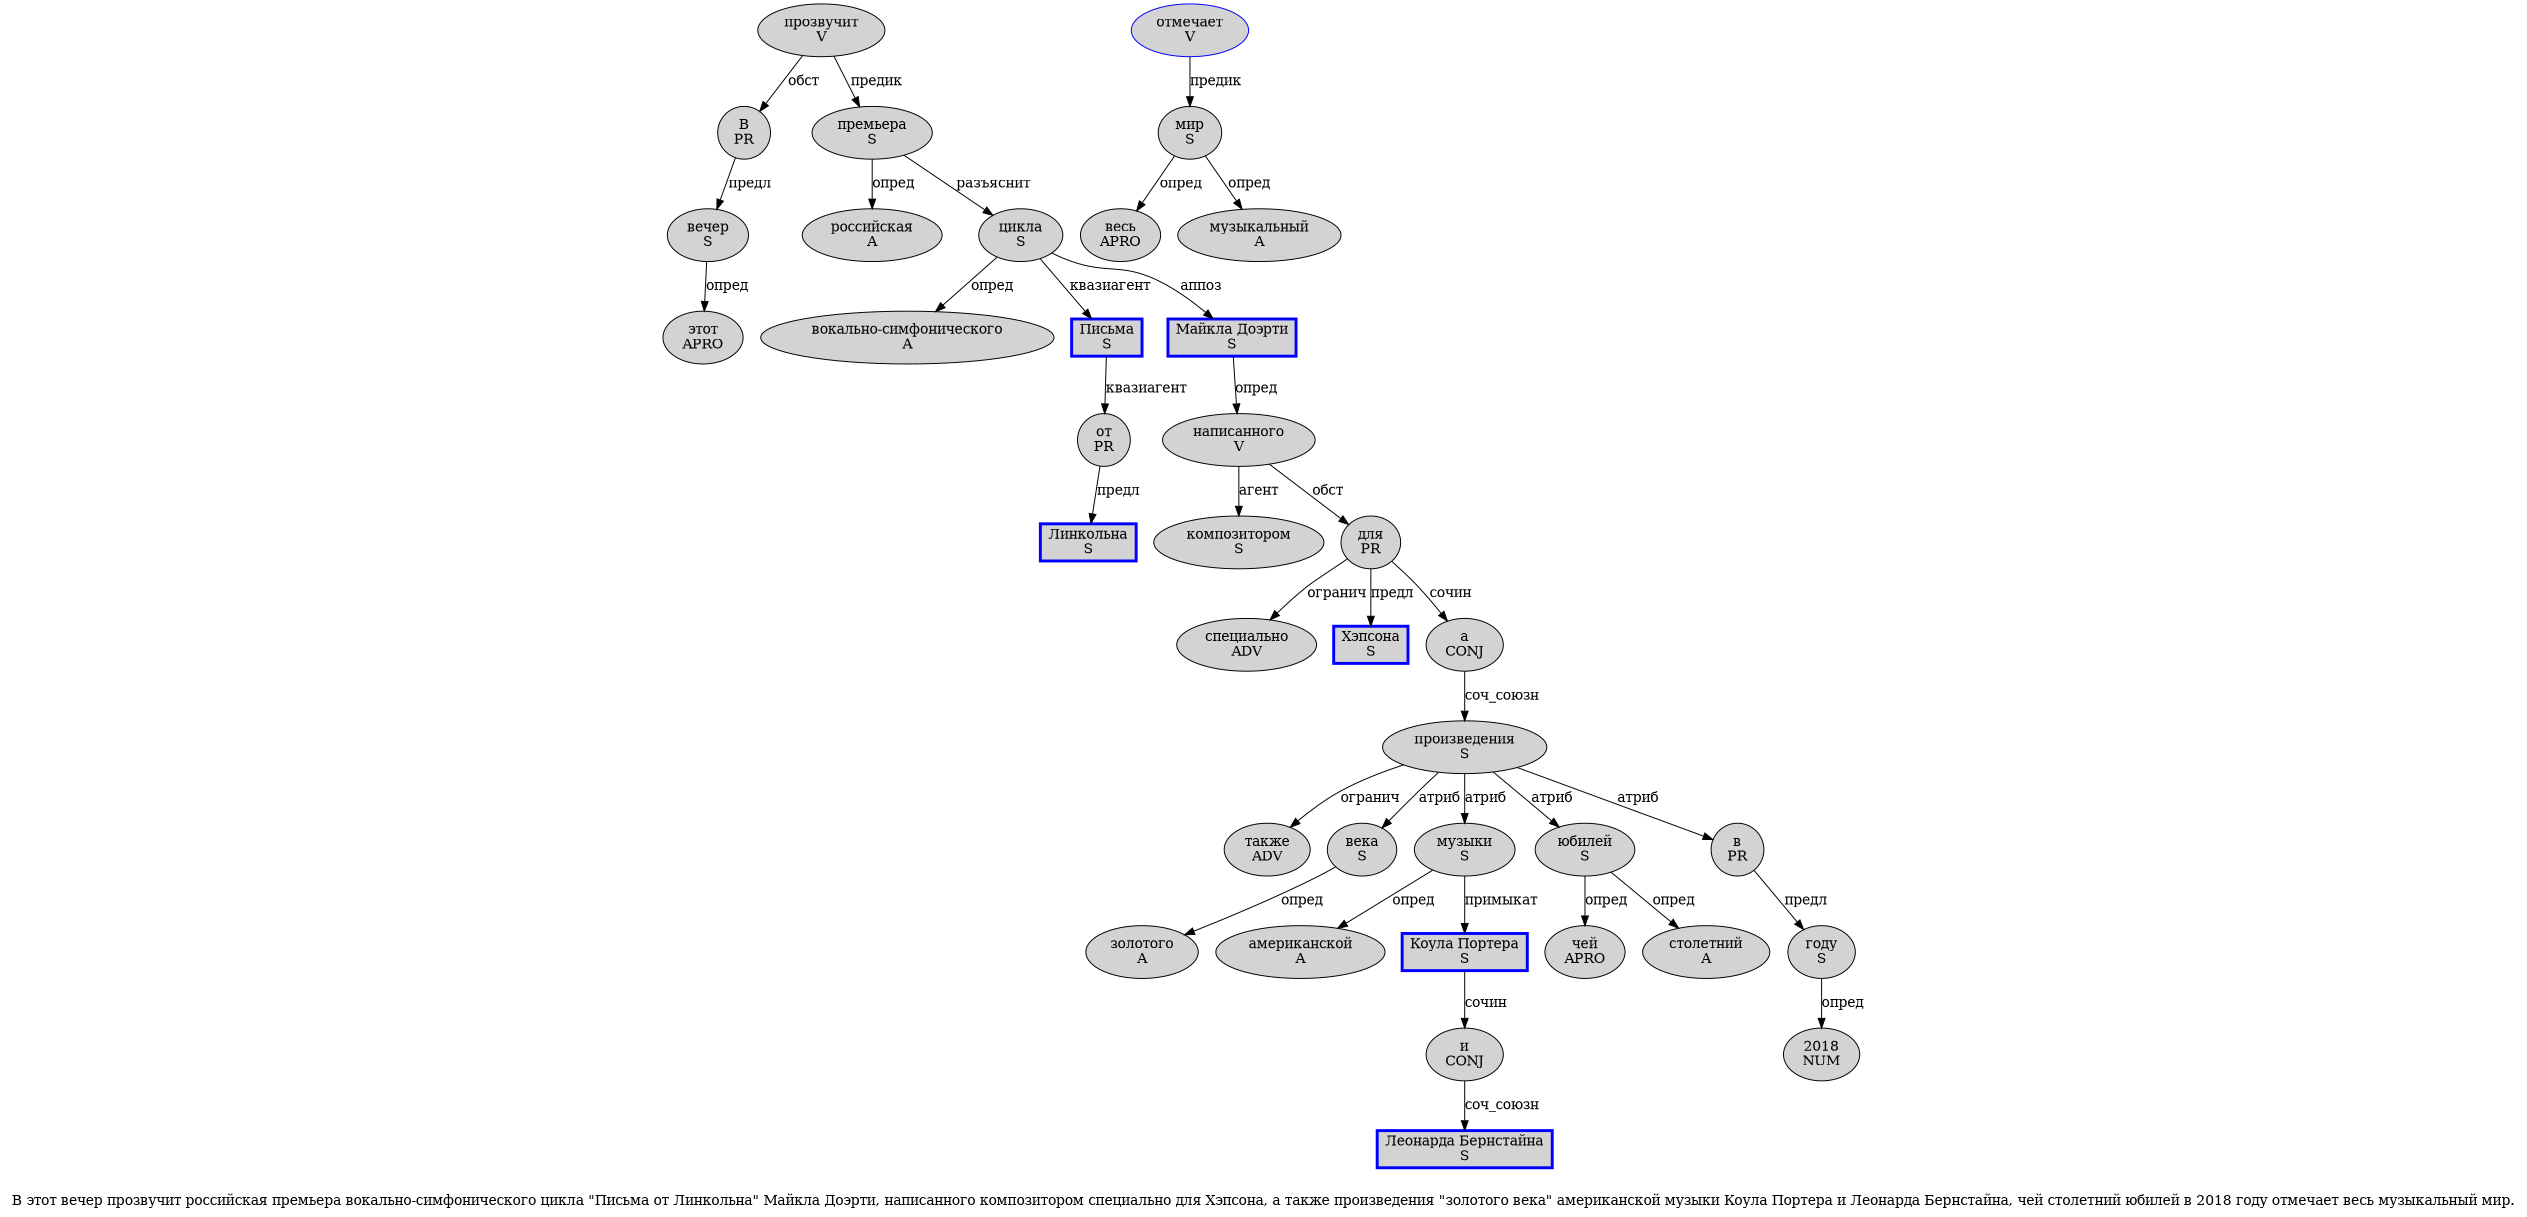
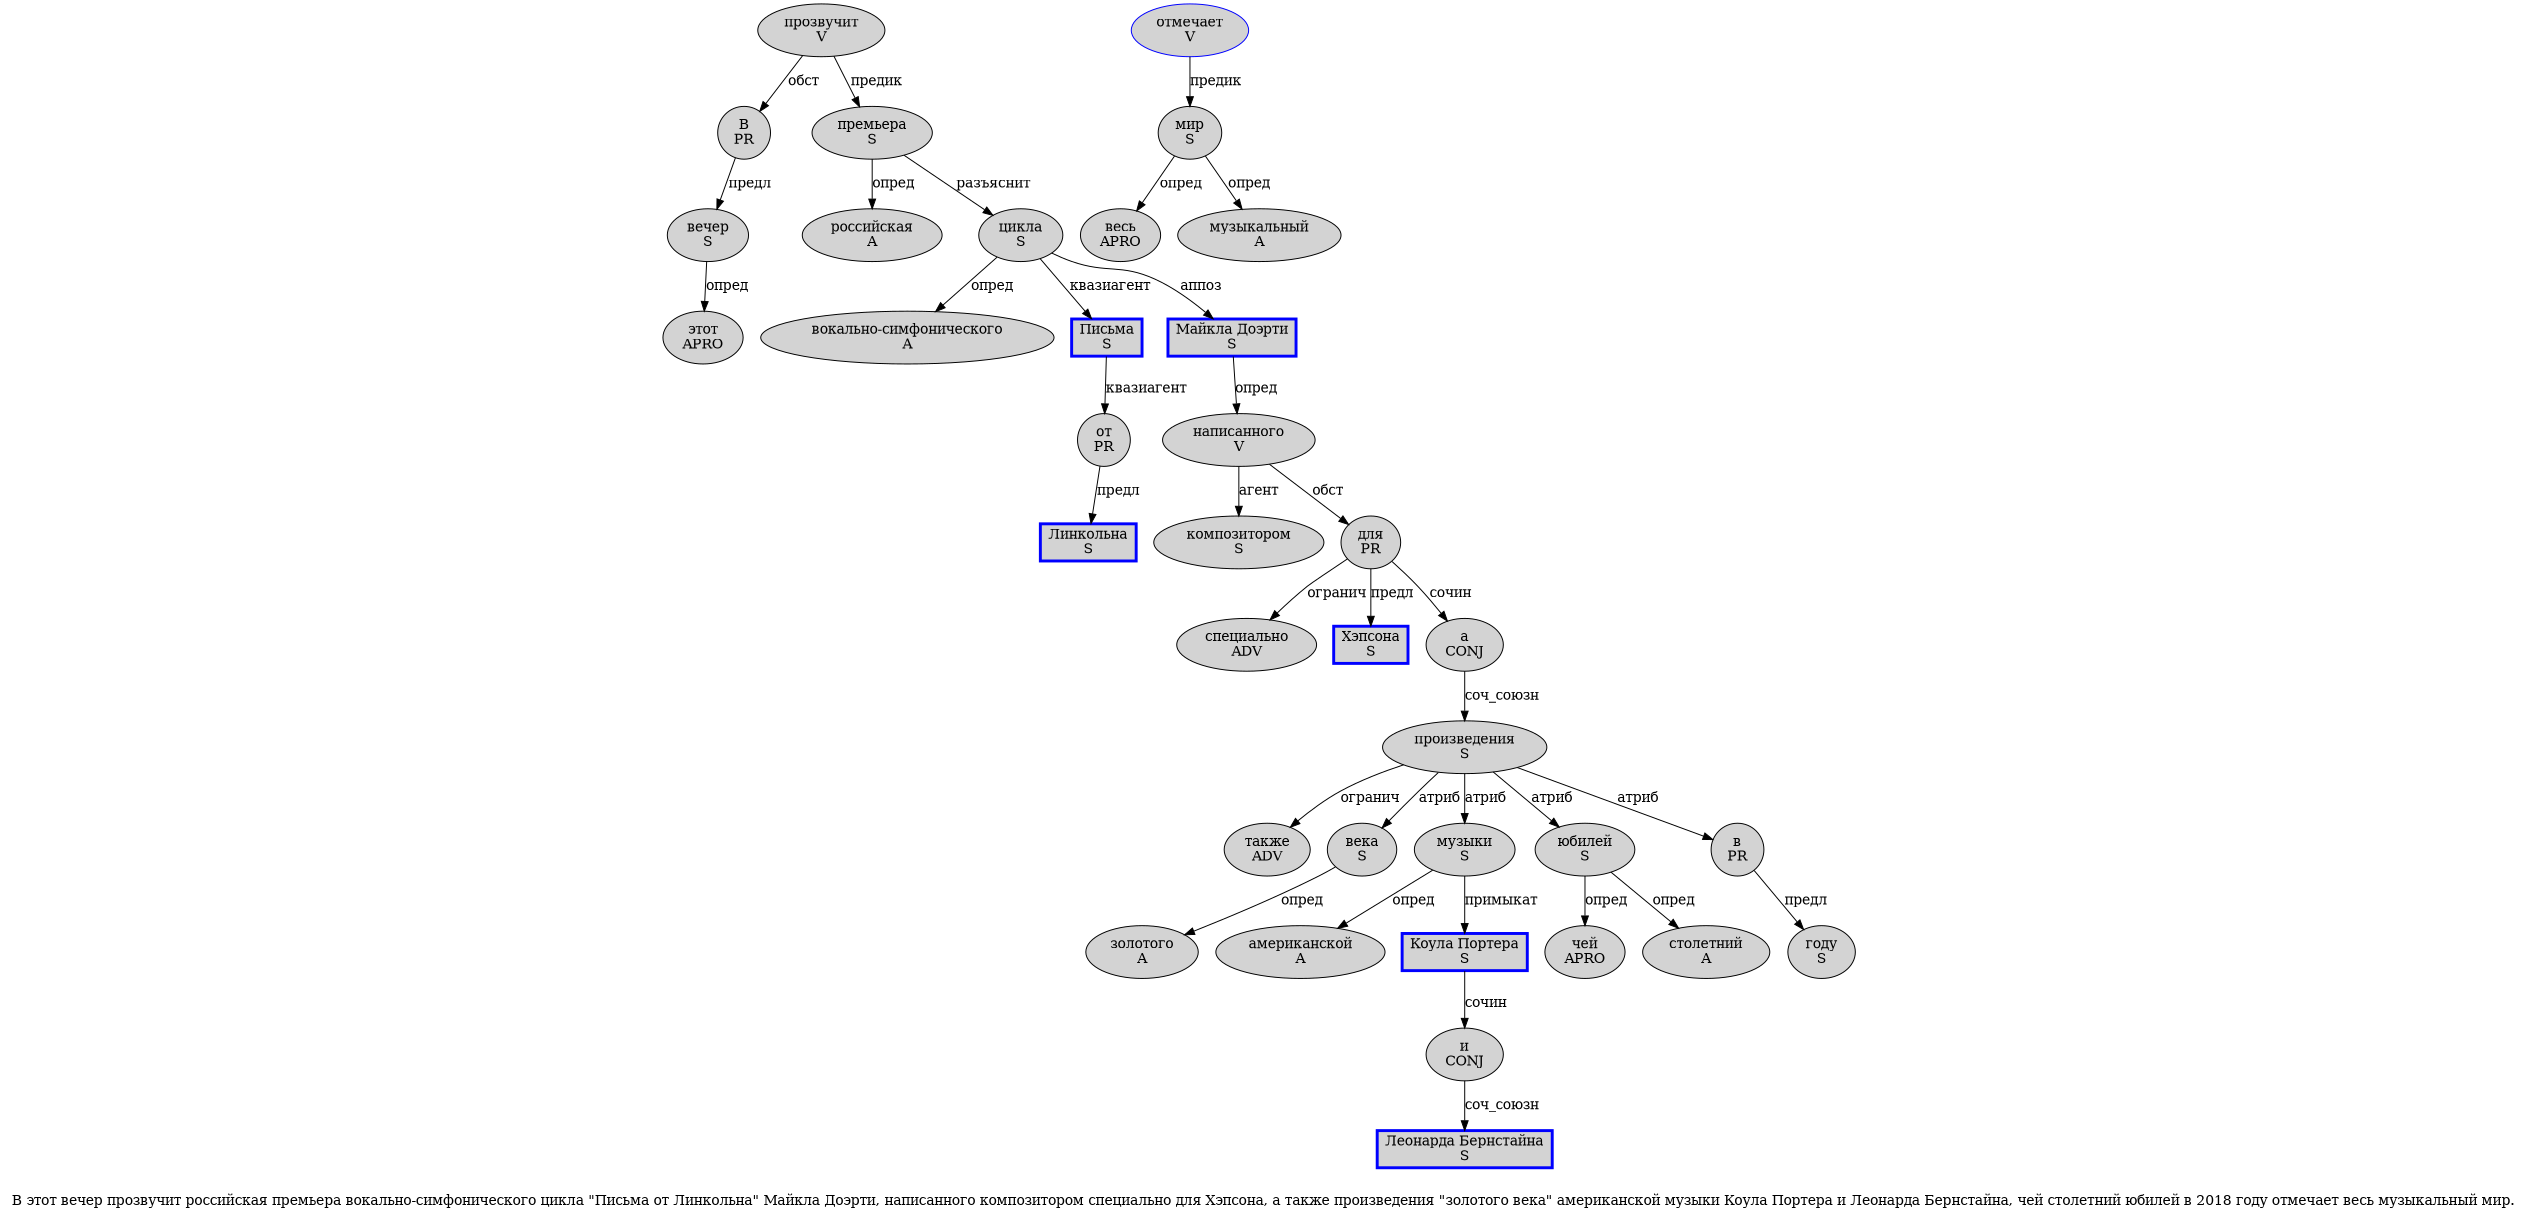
node "2018 NUM": removed
